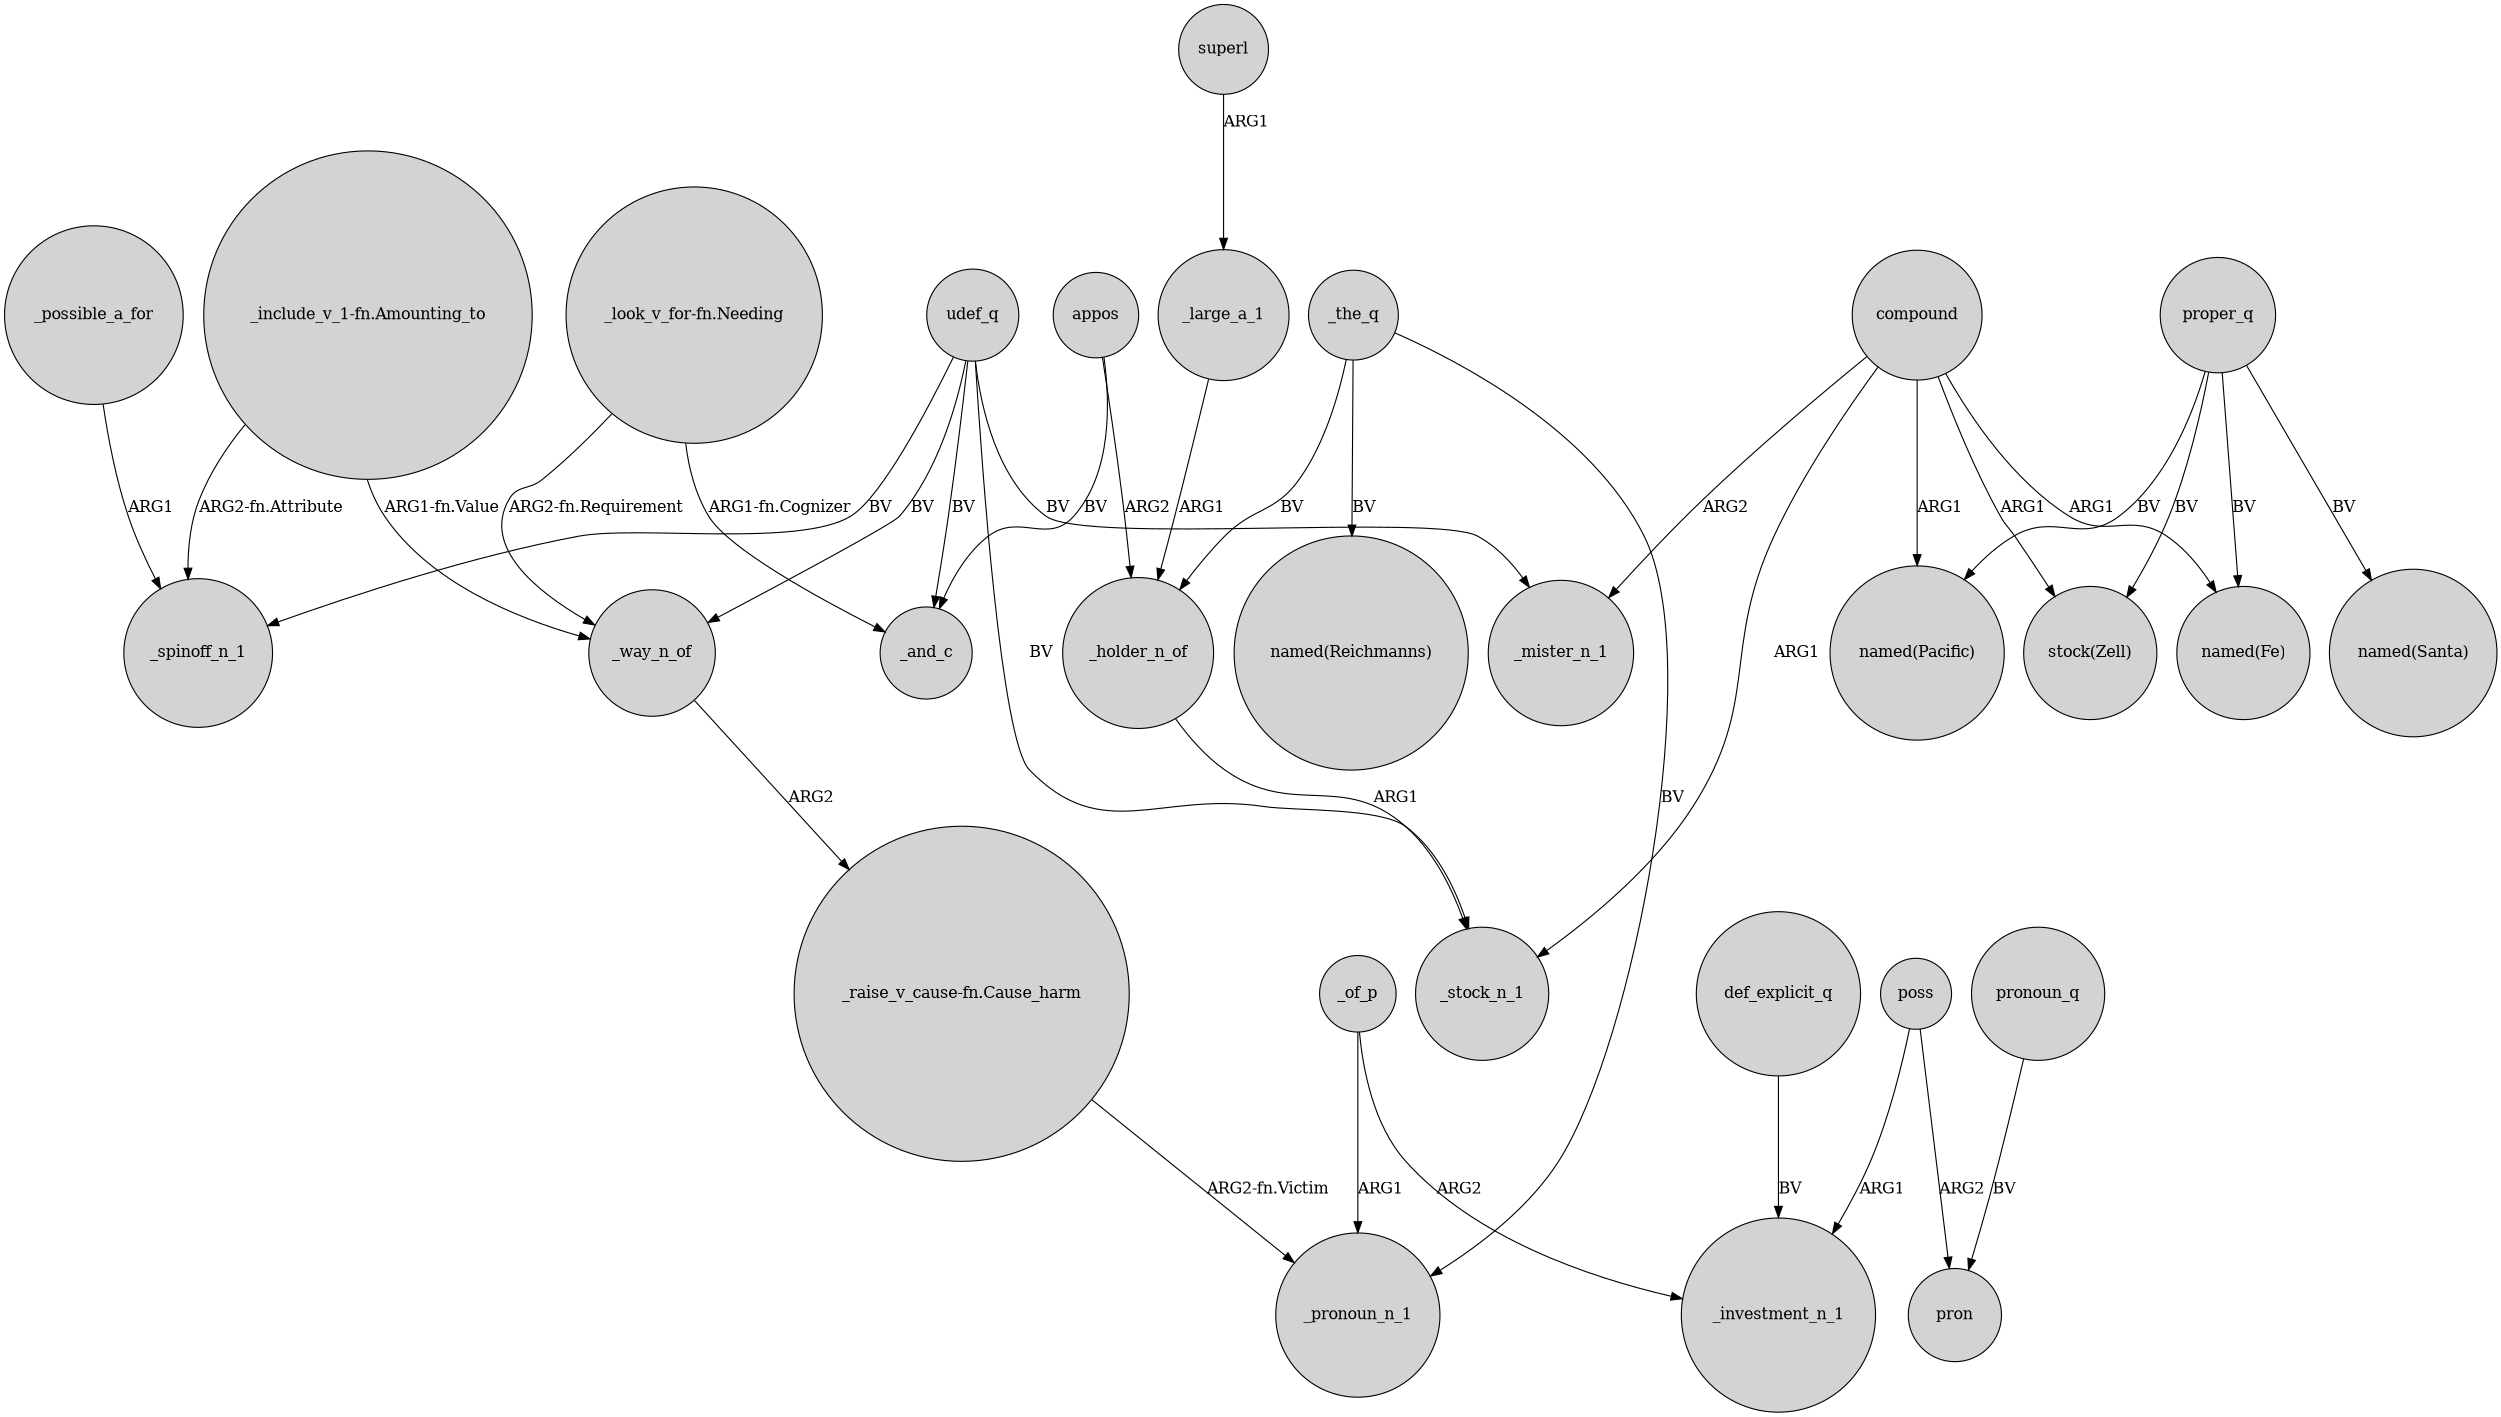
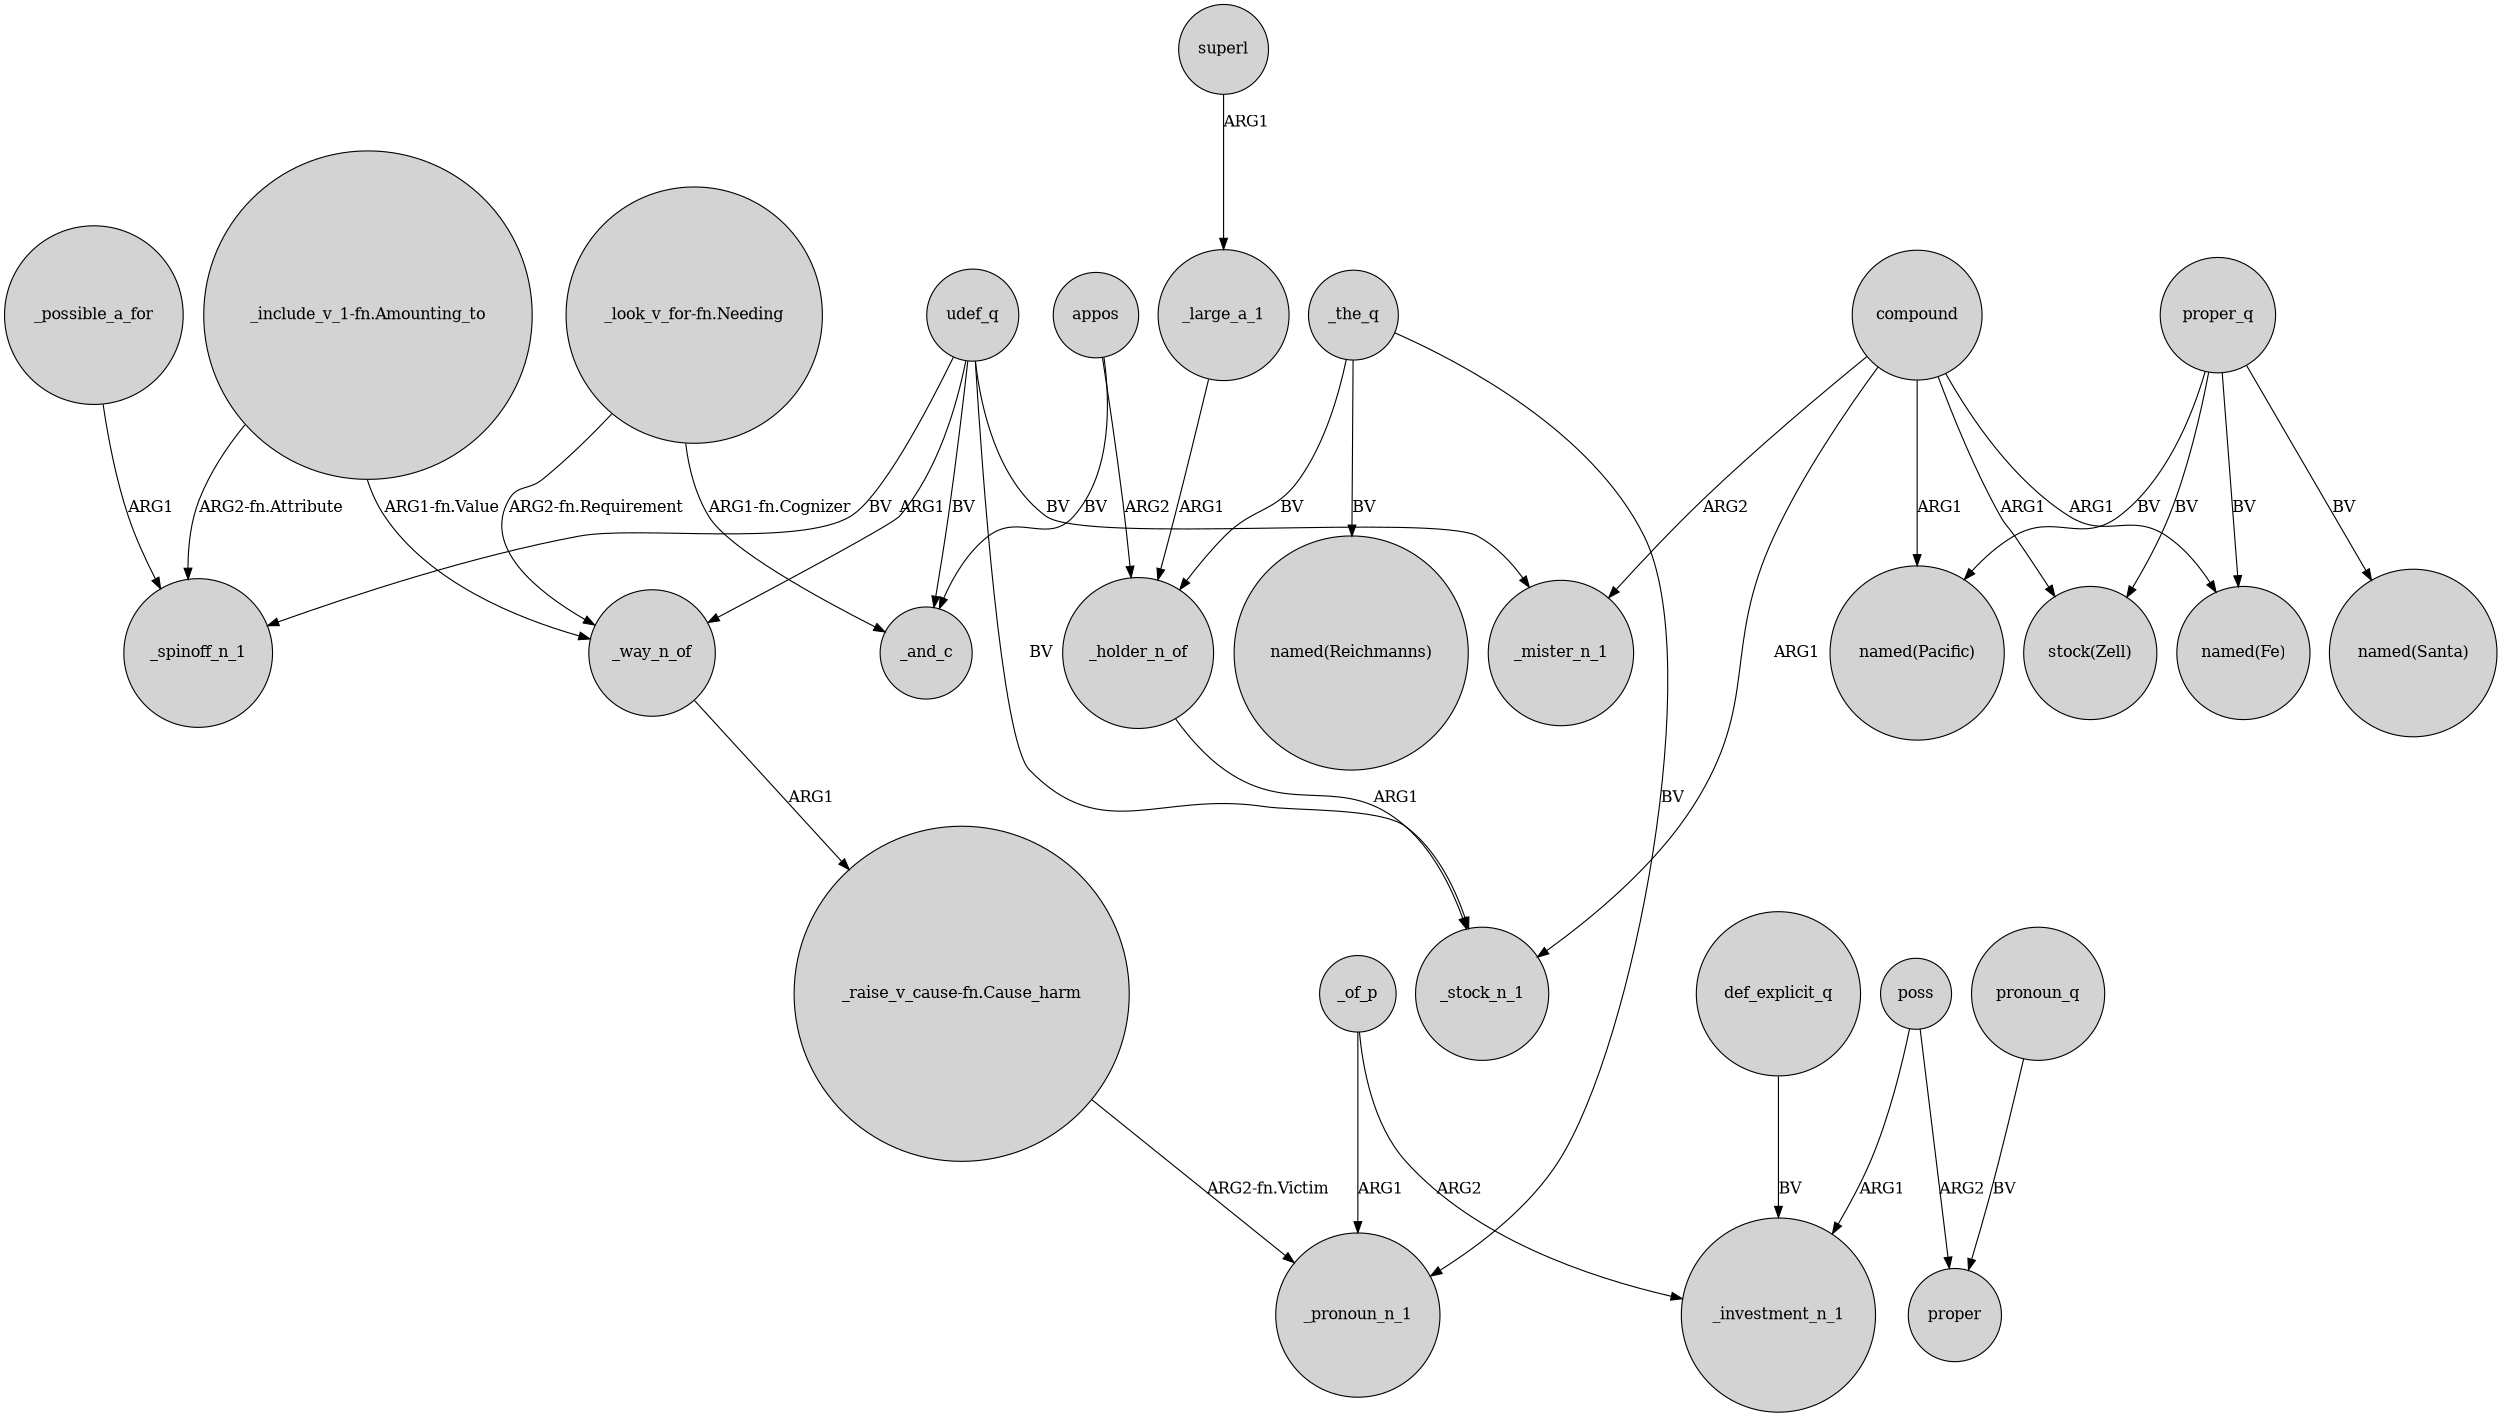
edge "udef_q" -> "_way_n_of": label "BV" -> "ARG1"
edge "_way_n_of" -> "_raise_v_cause-fn.Cause_harm": label "ARG2" -> "ARG1"
node "pron": label "pron" -> "proper"
